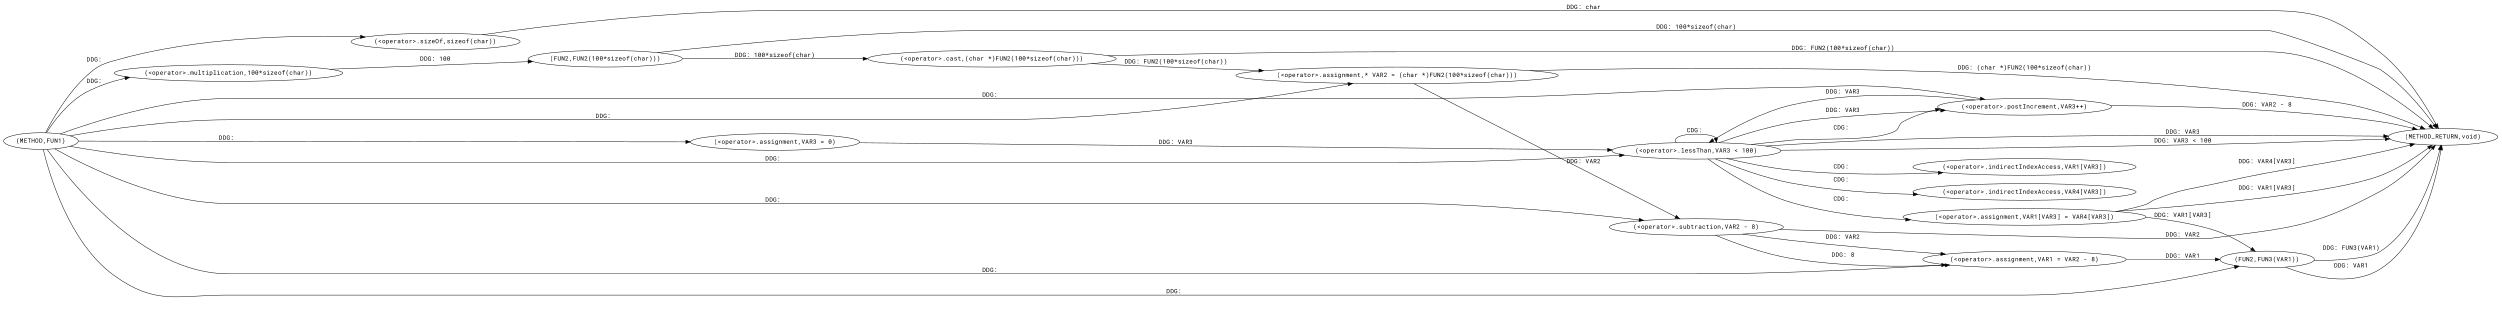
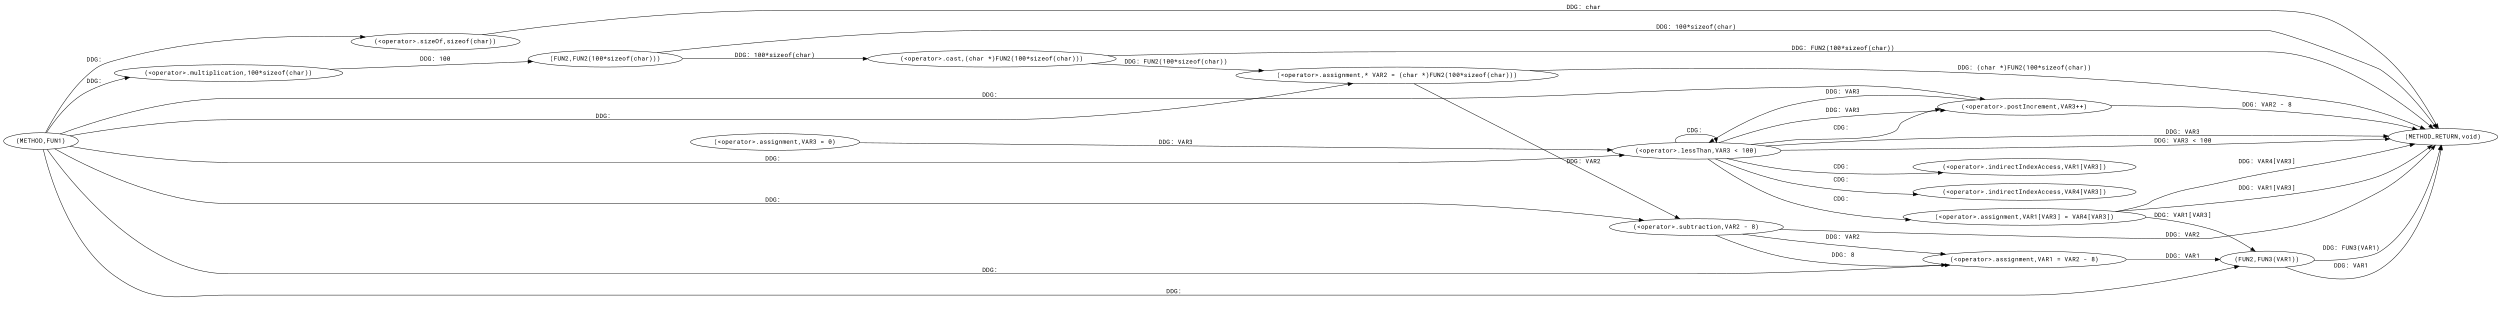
edge "(METHOD,FUN1)" -> "(<operator>.assignment,VAR3 = 0)": removed, label "DDG:"
